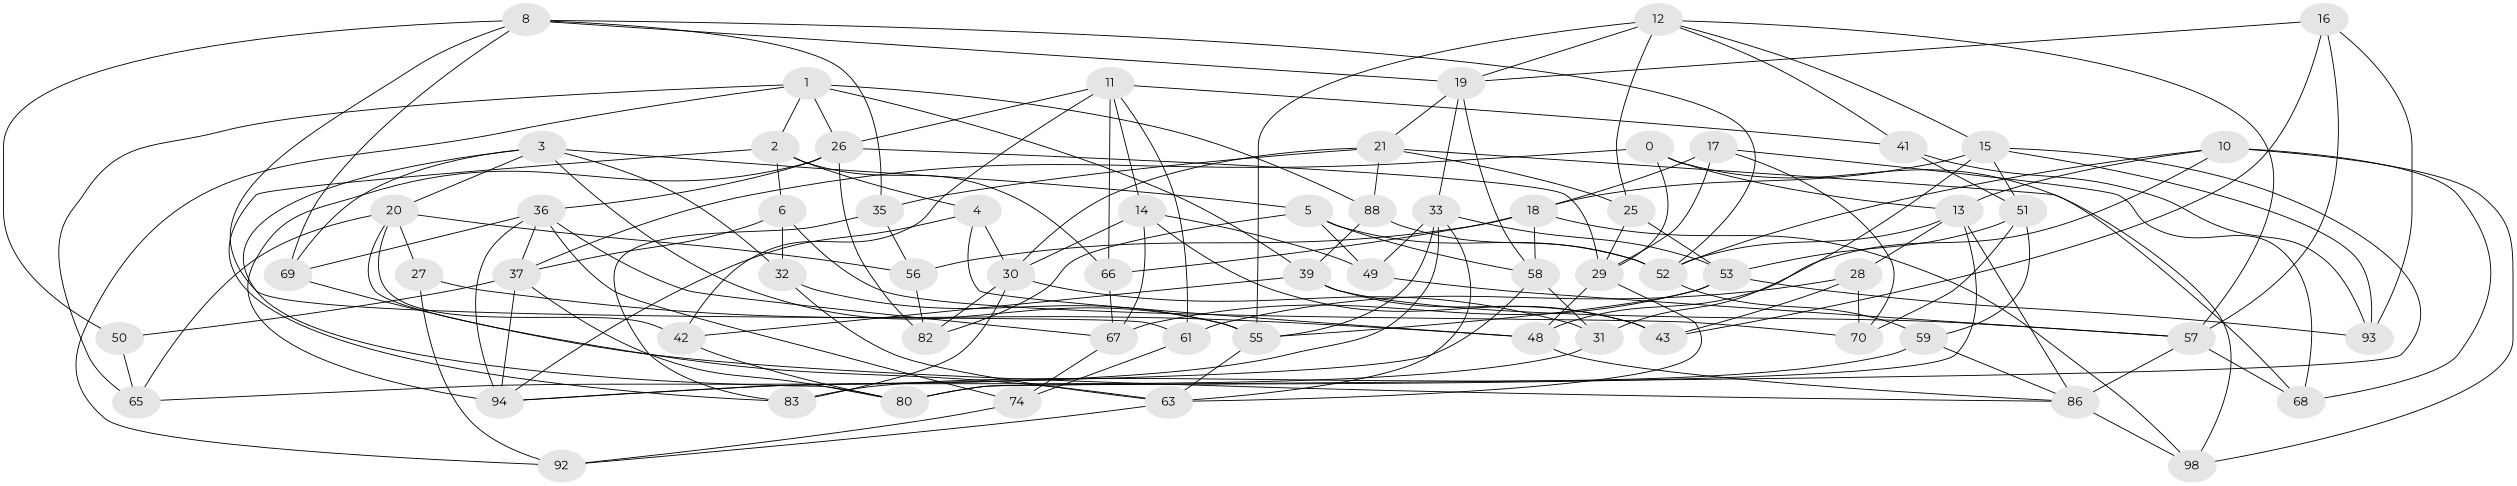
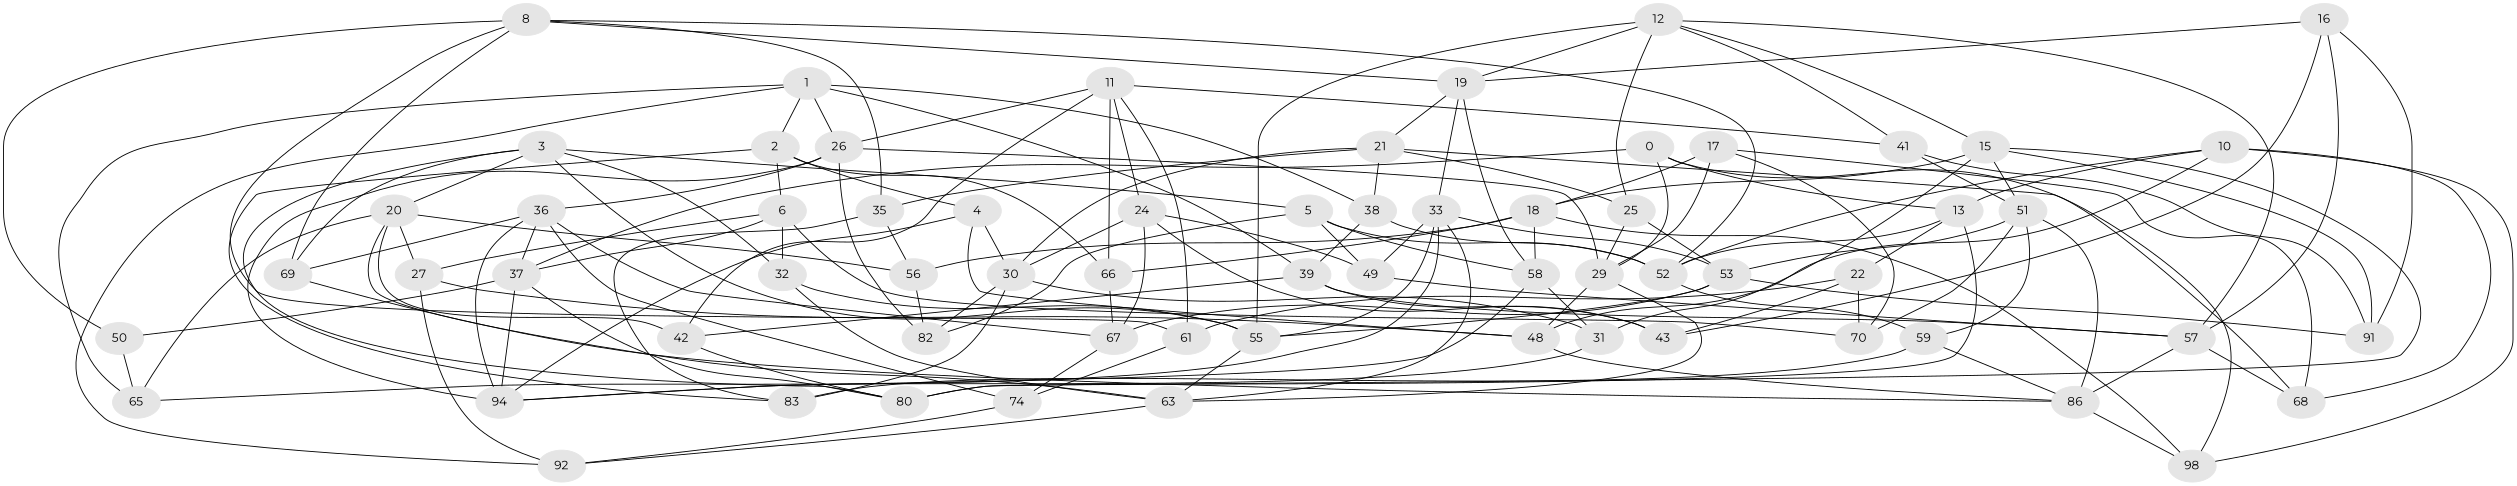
node "14": label "14" -> "24"
node "88": label "88" -> "38"
edge "6" -- "27": added
node "28": label "28" -> "22"
edge "13" -- "86": now "51" -- "86"
node "93": label "93" -> "91"
